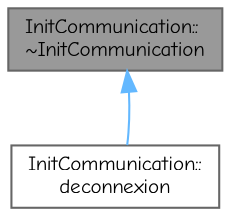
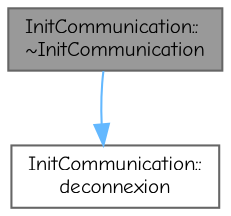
edge "InitCommunication:: deconnexion" -> "InitCommunication:: ~InitCommunication": reversed
